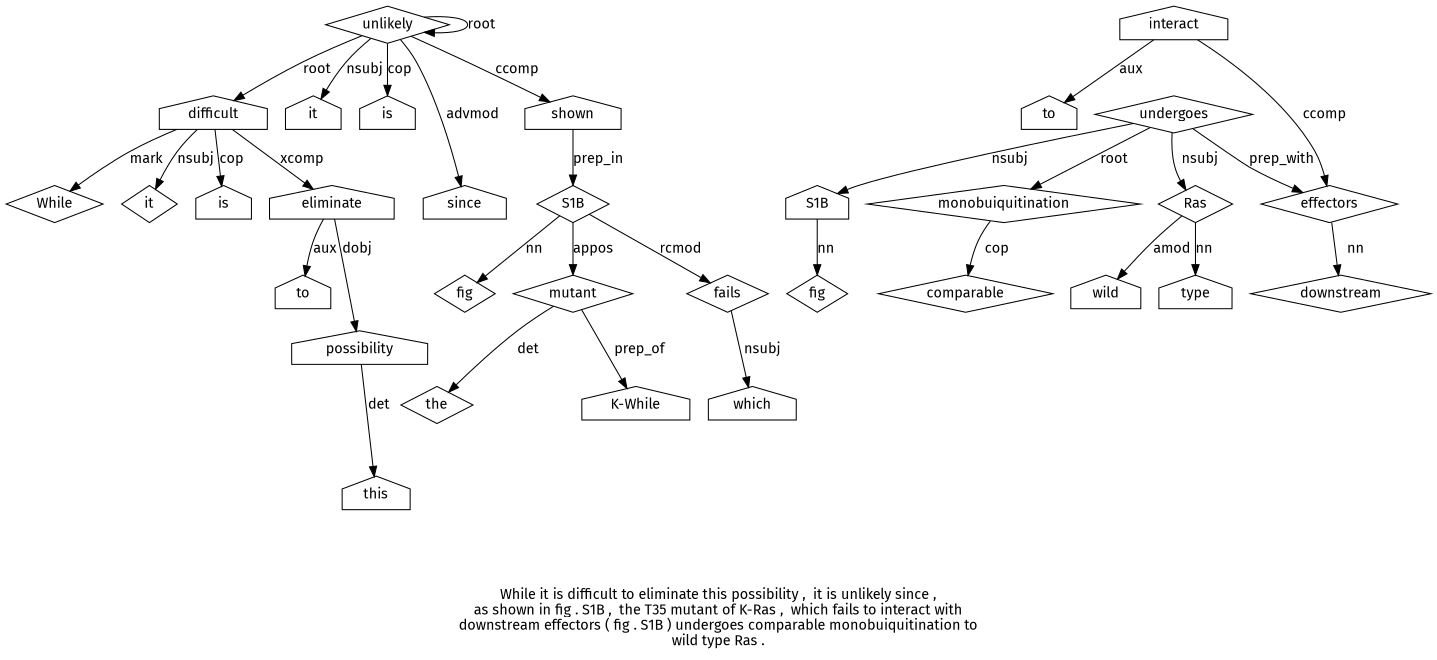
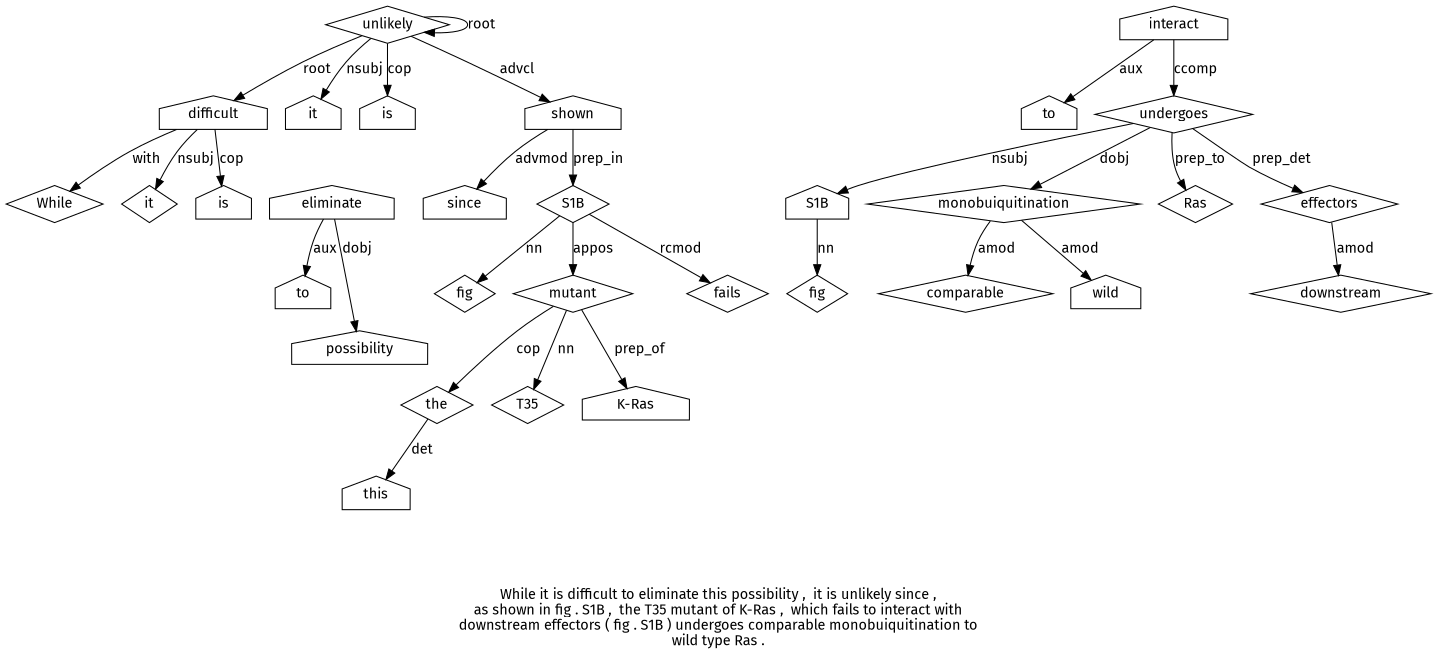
edge "unlikely" -> "shown": label "ccomp" -> "advcl"
edge "interact" -> "effectors": now "interact" -> "undergoes"
edge "unlikely" -> "since": now "shown" -> "since"
edge "difficult" -> "eliminate": removed, label "xcomp"
edge "difficult" -> "While": label "mark" -> "with"
edge "undergoes" -> "monobuiquitination": label "root" -> "dobj"
edge "undergoes" -> "Ras": label "nsubj" -> "prep_to"
edge "undergoes" -> "effectors": label "prep_with" -> "prep_det"
edge "Ras" -> "wild": now "monobuiquitination" -> "wild"
edge "monobuiquitination" -> "comparable": label "cop" -> "amod"
edge "effectors" -> "downstream": label "nn" -> "amod"
node "type": removed
edge "mutant" -> "the": label "det" -> "cop"
node "T35": added
node "K-While": label "K-While" -> "K-Ras"
node "which": removed
edge "possibility" -> "this": now "the" -> "this"
